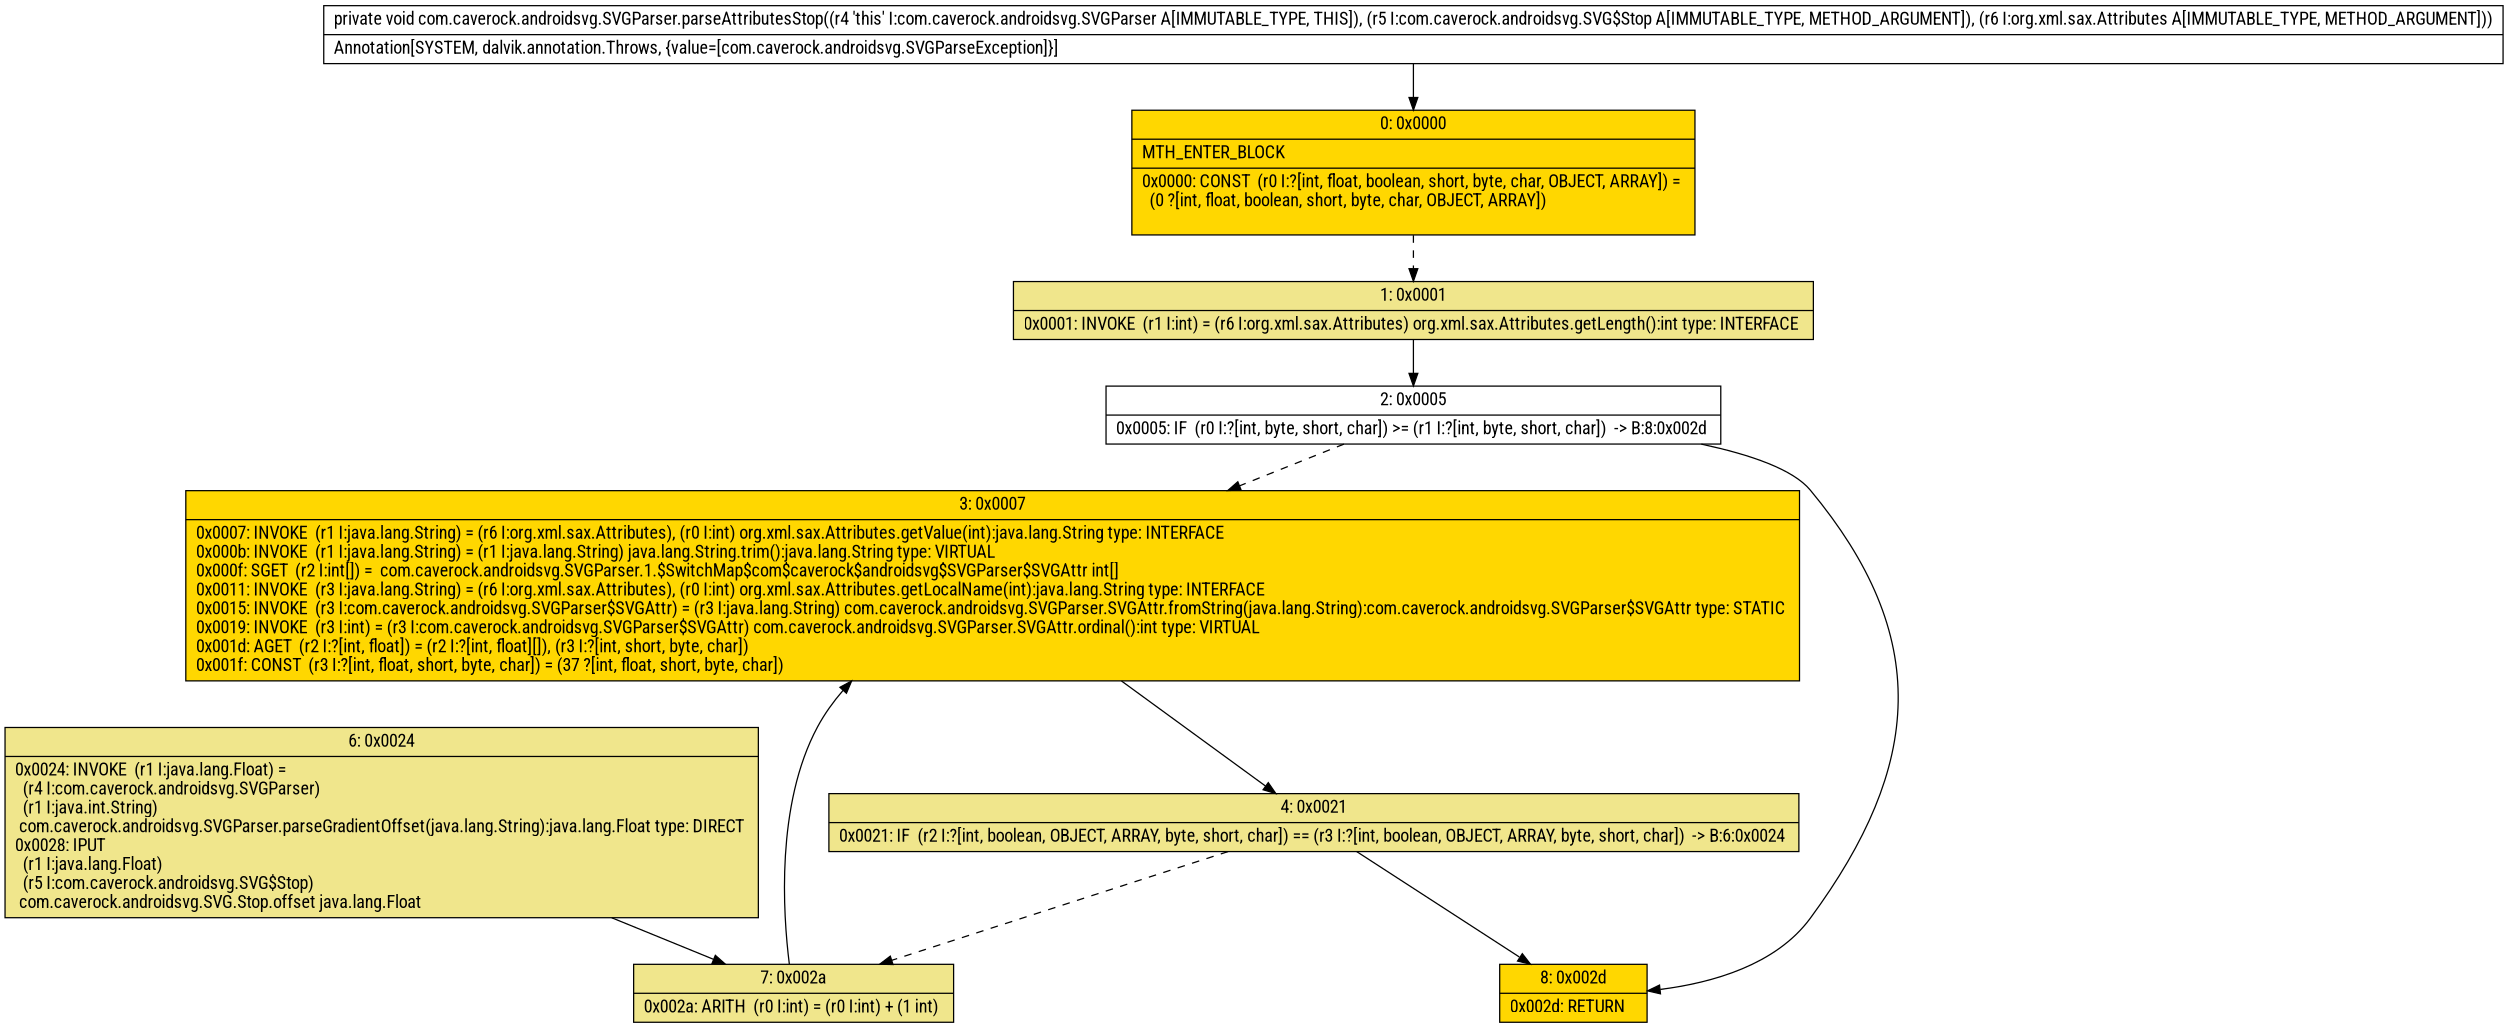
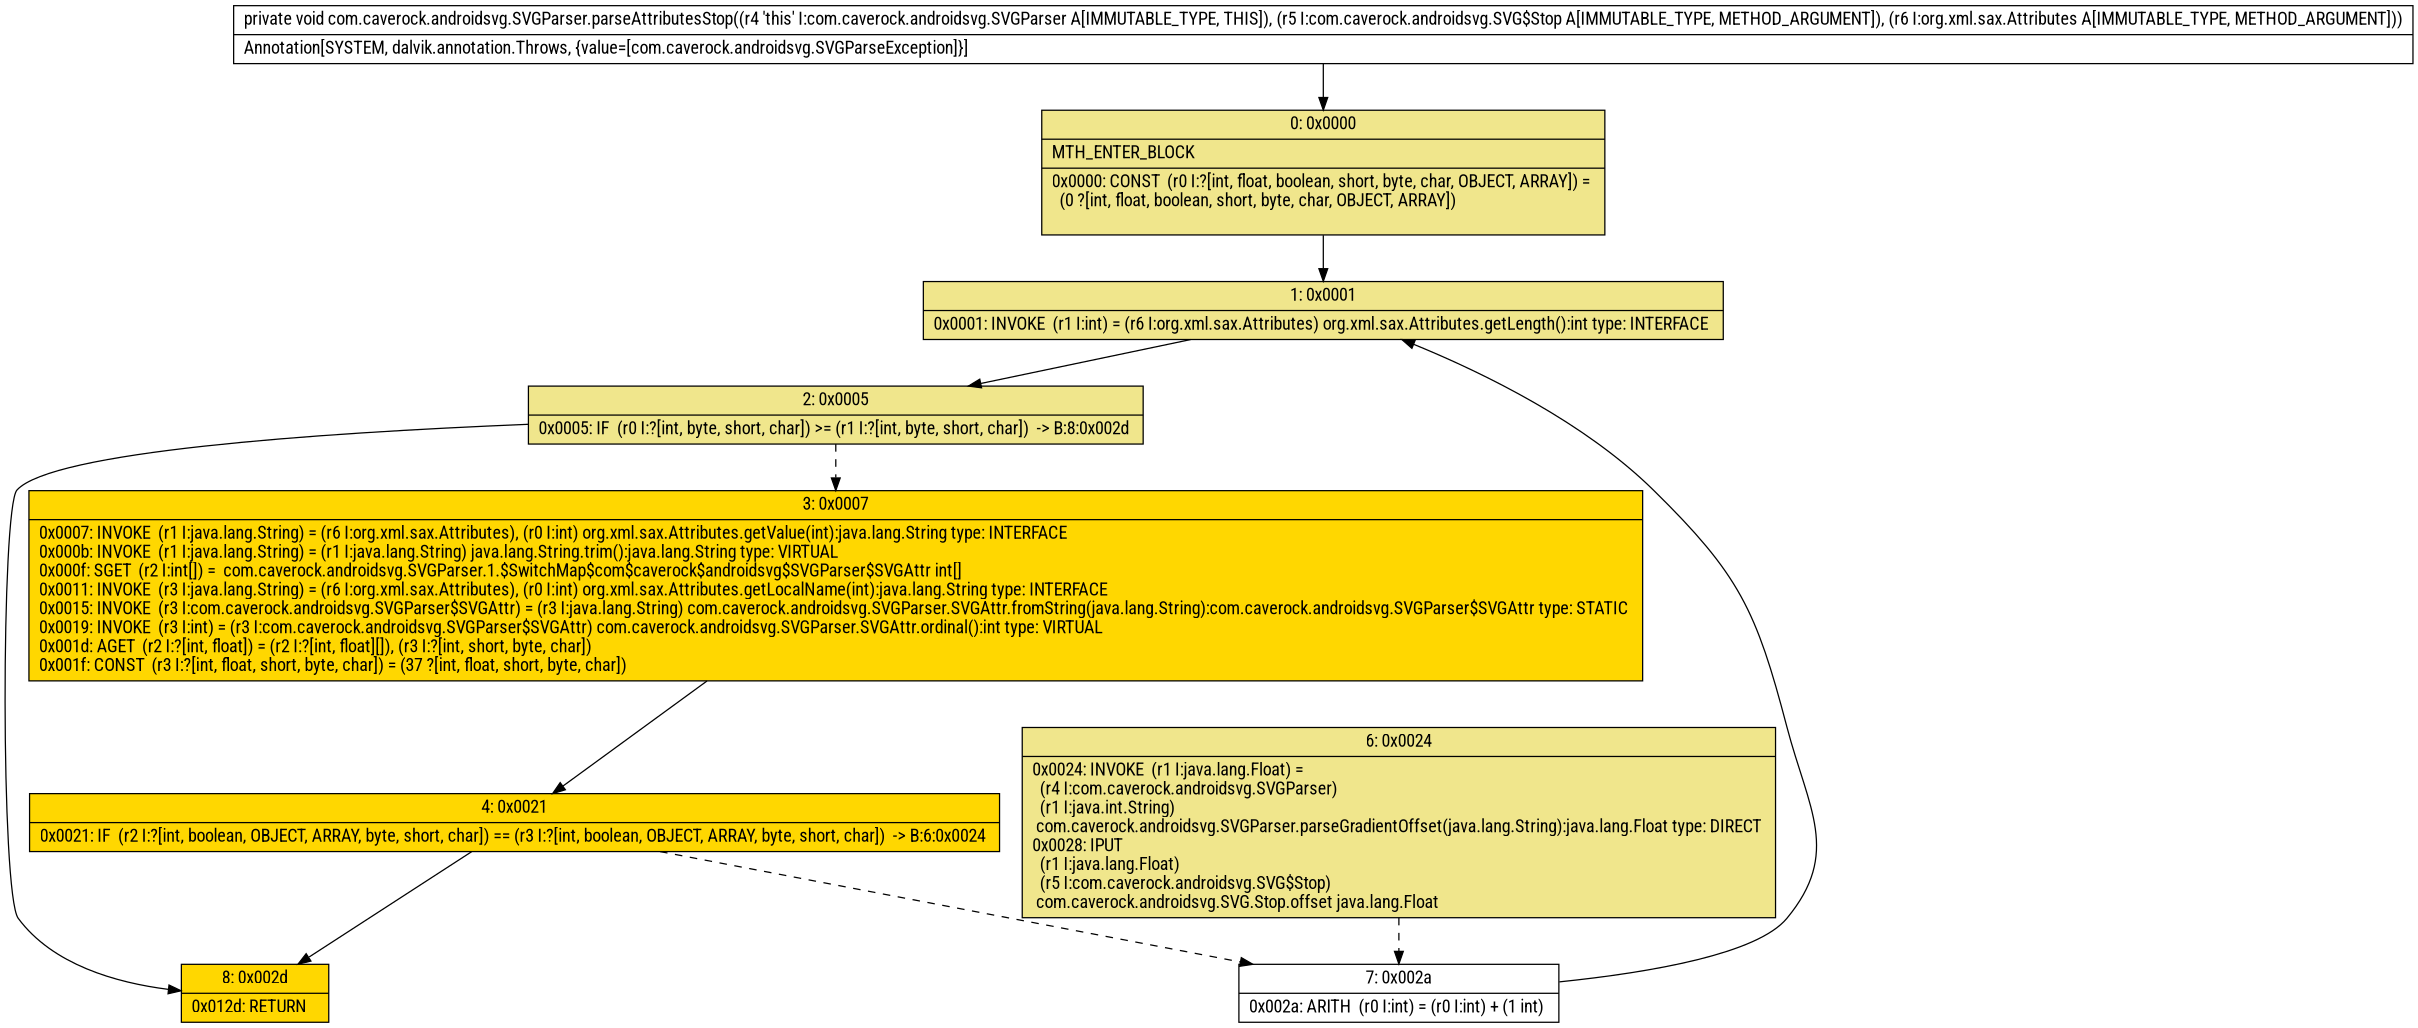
node "0: 0x0000": fillcolor gold -> khaki
edge "0: 0x0000" -> "1: 0x0001": style dashed -> solid
node "2: 0x0005": fillcolor white -> khaki
edge "7: 0x002a" -> "3: 0x0007": now "7: 0x002a" -> "1: 0x0001"
node "4: 0x0021": fillcolor khaki -> gold
edge "6: 0x0024" -> "7: 0x002a": style solid -> dashed
node "7: 0x002a": fillcolor khaki -> white
node "8: 0x002d": text "0x002d: RETURN" -> "0x012d: RETURN"
